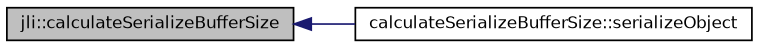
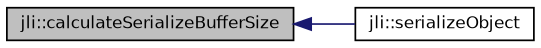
node "calculateSerializeBufferSize::serializeObject": label "calculateSerializeBufferSize::serializeObject" -> "jli::serializeObject"
